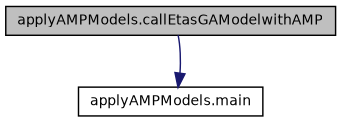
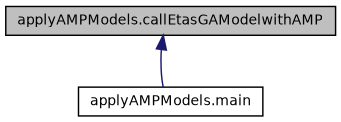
edge "applyAMPModels.callEtasGAModelwithAMP" -> "applyAMPModels.main": reversed
